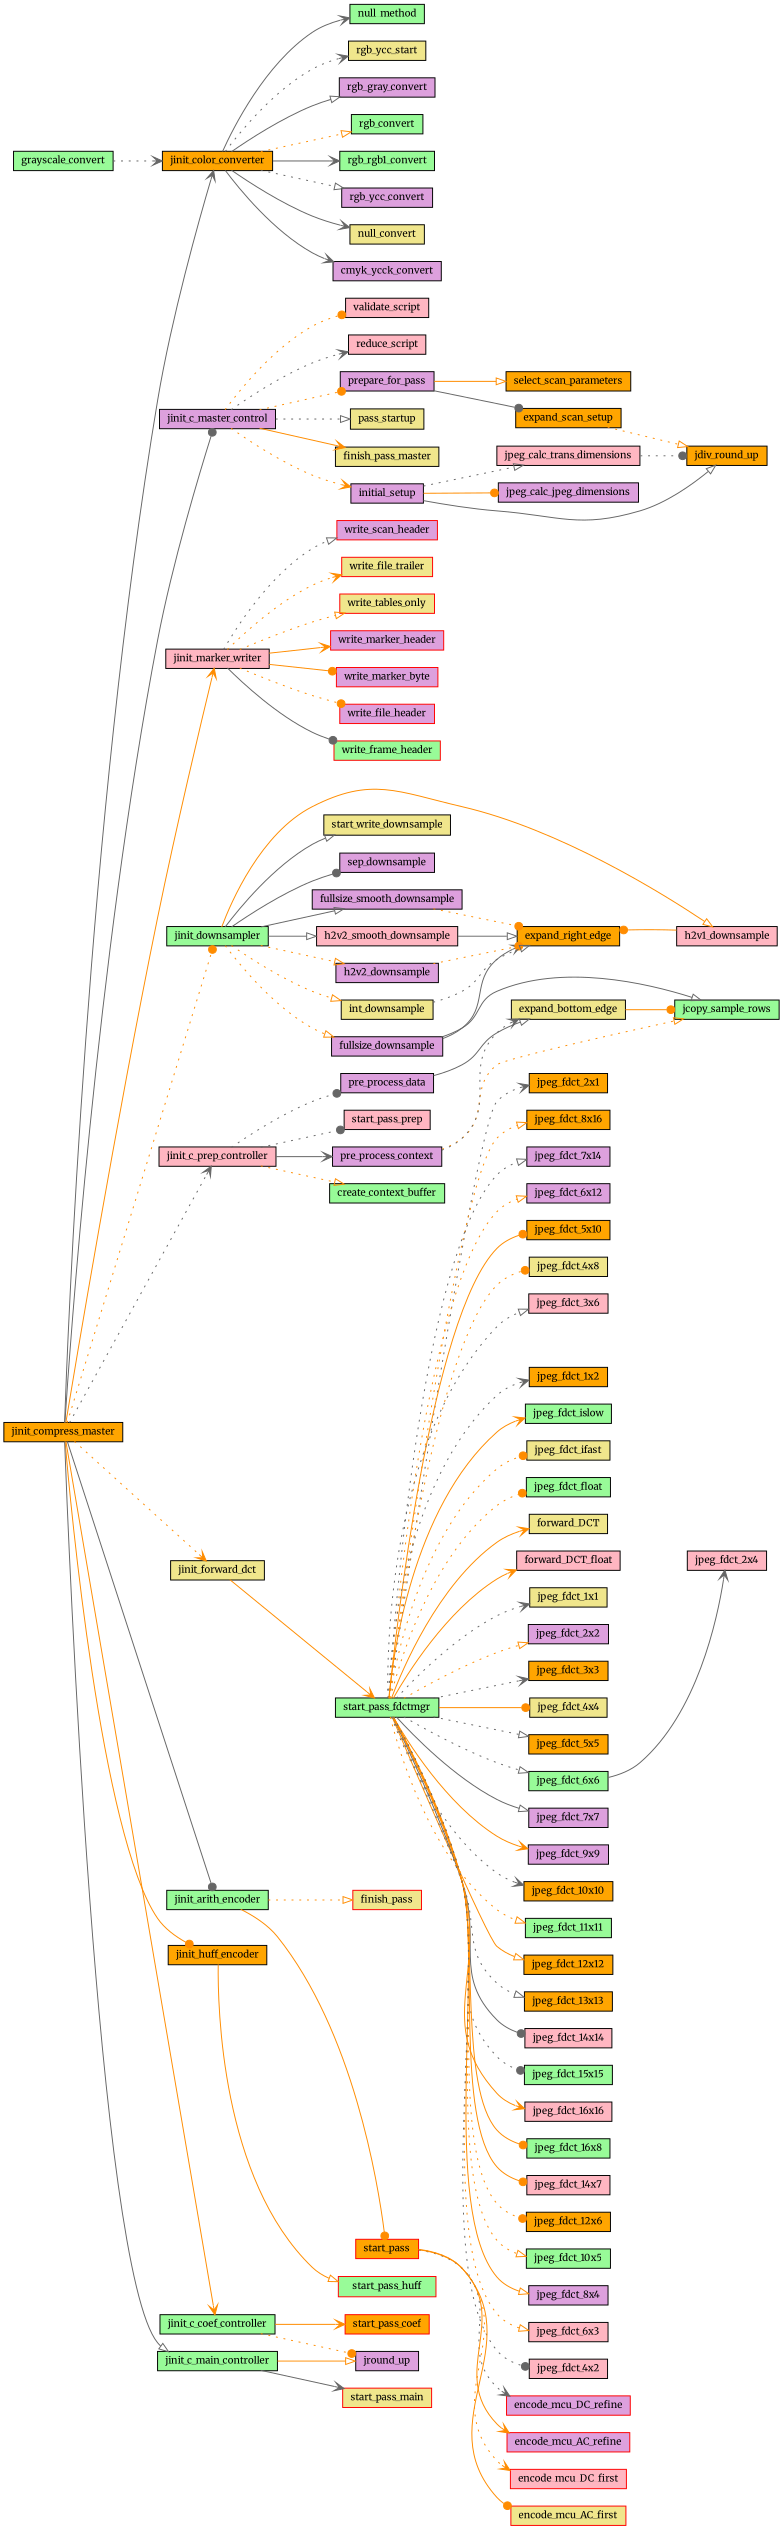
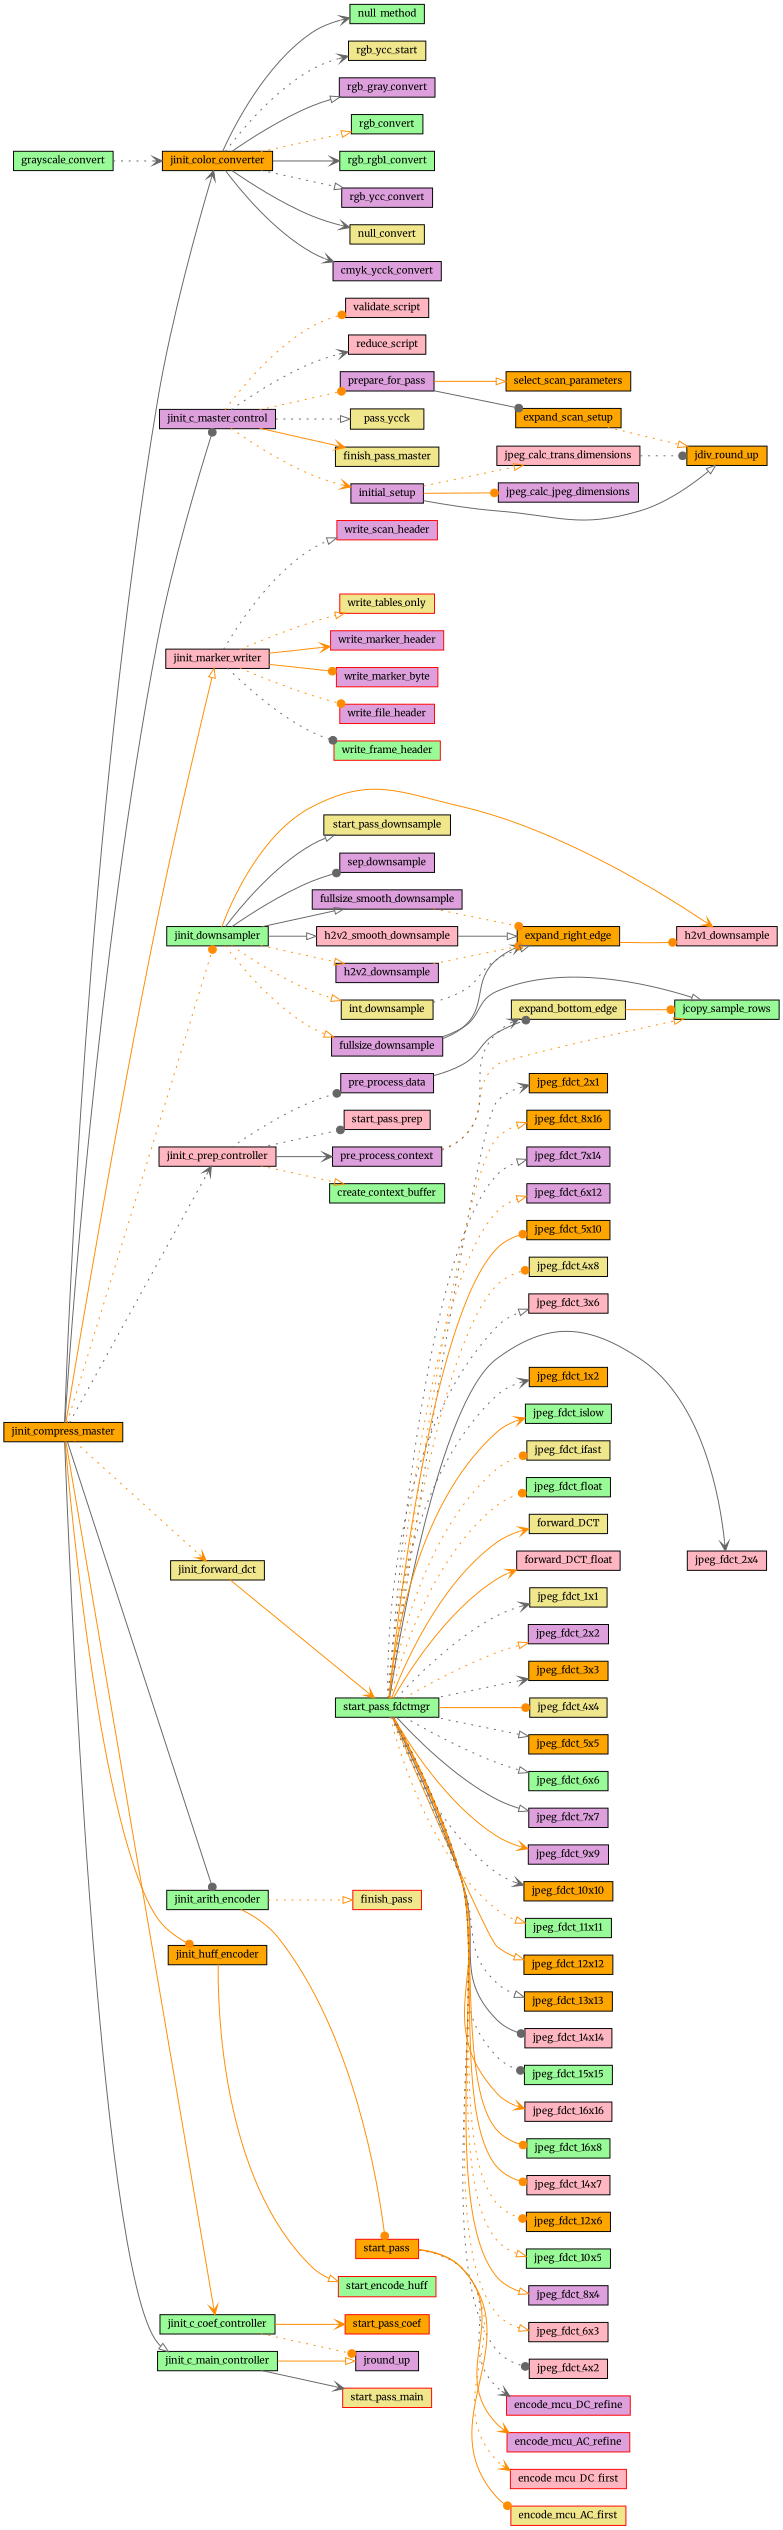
node "pass_startup": label "pass_startup" -> "pass_ycck"
edge "initial_setup" -> "jpeg_calc_trans_dimensions": color gray40 -> darkorange
node "write_file_trailer": removed
edge "jinit_marker_writer" -> "write_frame_header": style solid -> dotted
edge "jinit_downsampler" -> "h2v1_downsample": arrowhead onormal -> vee
node "start_write_downsample": label "start_write_downsample" -> "start_pass_downsample"
edge "h2v1_downsample" -> "expand_right_edge": reversed
edge "jinit_compress_master" -> "jinit_marker_writer": arrowhead vee -> onormal
edge "pre_process_data" -> "expand_bottom_edge": arrowhead onormal -> dot
edge "jpeg_fdct_6x6" -> "jpeg_fdct_2x4": now "start_pass_fdctmgr" -> "jpeg_fdct_2x4"
node "start_pass_huff": label "start_pass_huff" -> "start_encode_huff"
